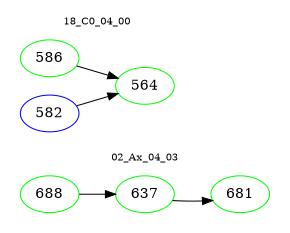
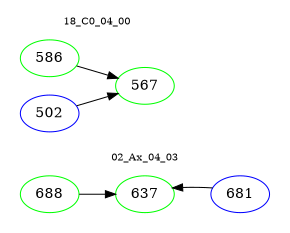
node "564": label "564" -> "567"
node "582": label "582" -> "502"
node "681": color green -> blue
edge "637" -> "681": reversed
